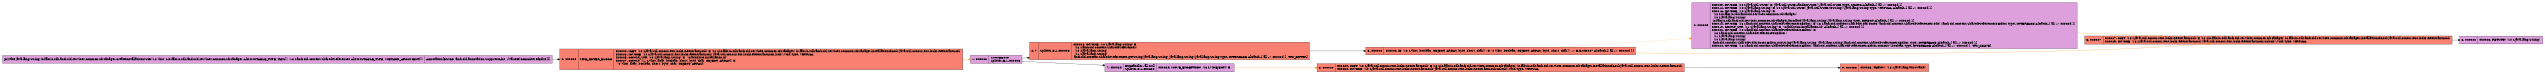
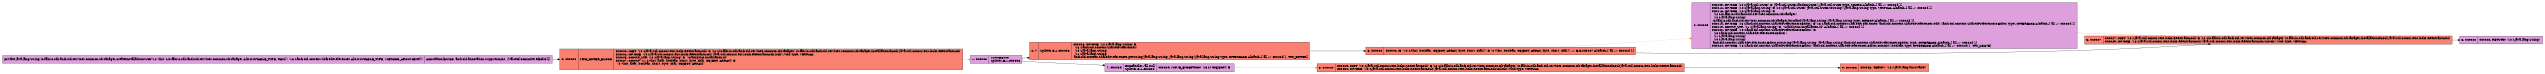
edge "3: 0x000c" -> "5: 0x0027": color darkorange -> black
